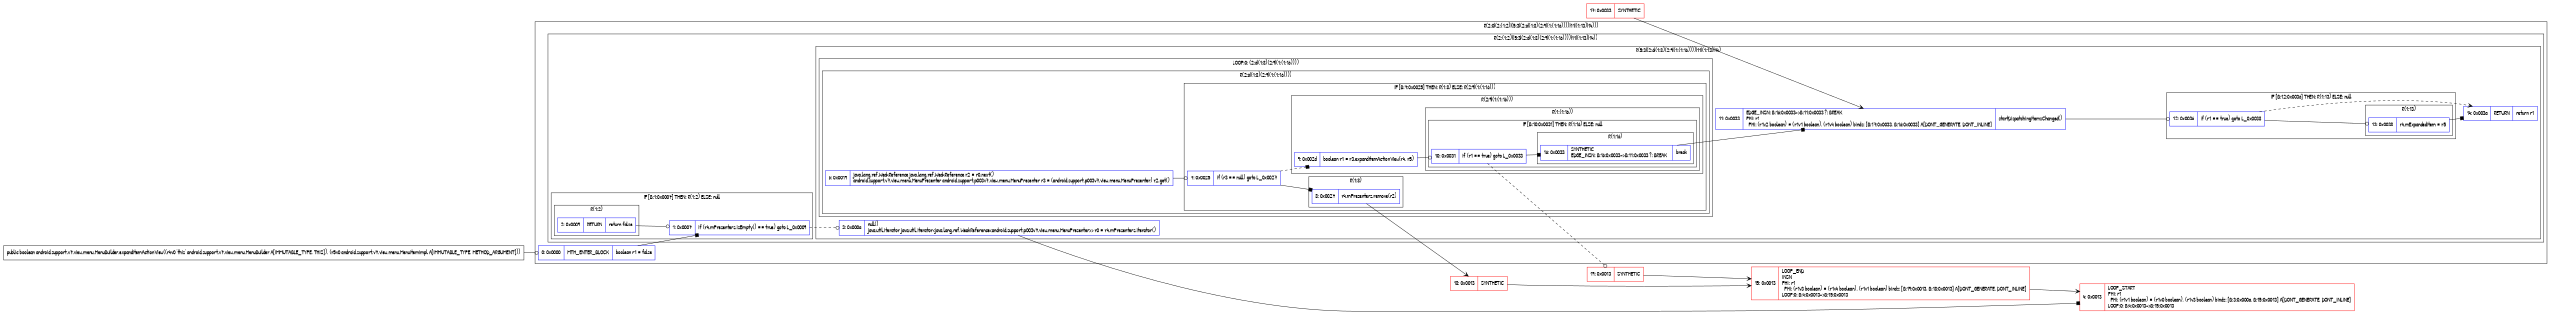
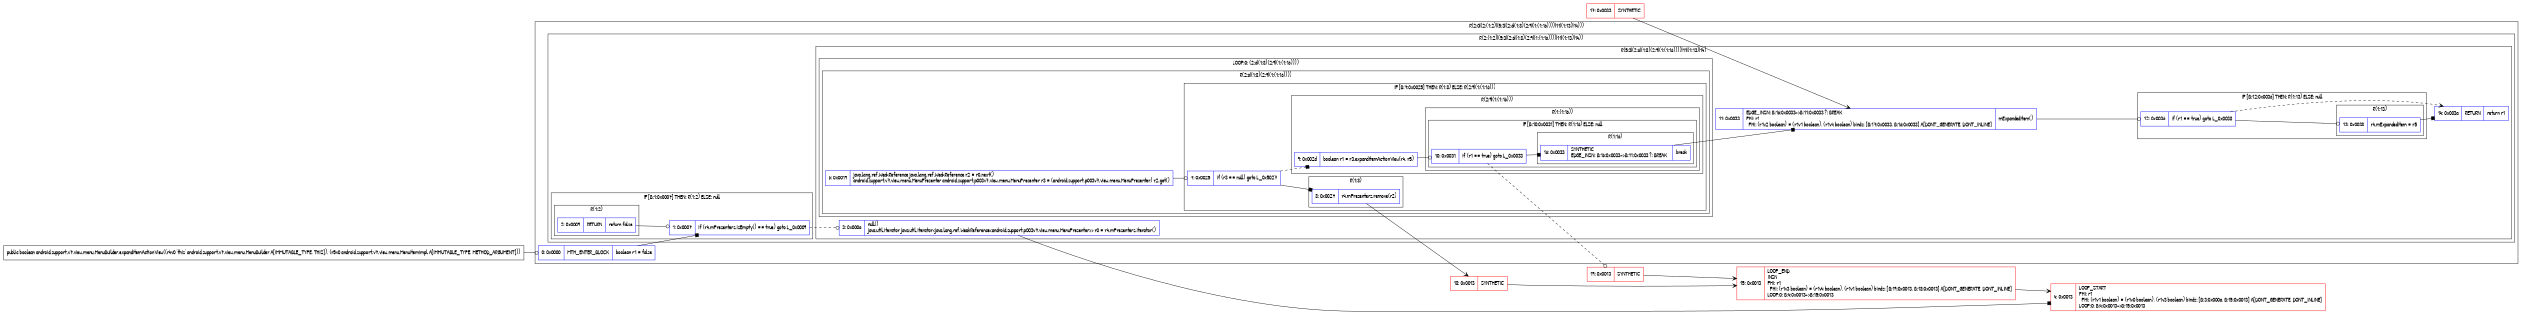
node "11: 0x0033": text "startDispatchingItemsChanged()" -> "mExpandedItem()"
node "7: 0x0025": text "if (r3 == null) goto L_0x0027" -> "if (r3 == null) goto L_0x5027"
